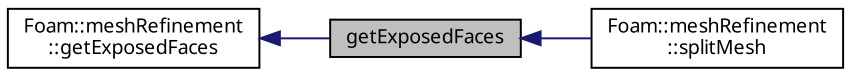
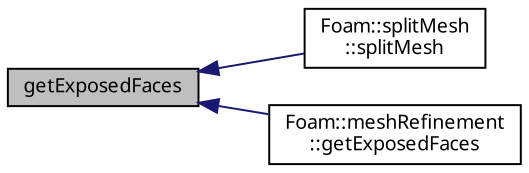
edge "getExposedFaces" -> "Foam::meshRefinement ::getExposedFaces": reversed
node "Foam::meshRefinement ::splitMesh": label "Foam::meshRefinement ::splitMesh" -> "Foam::splitMesh ::splitMesh"
